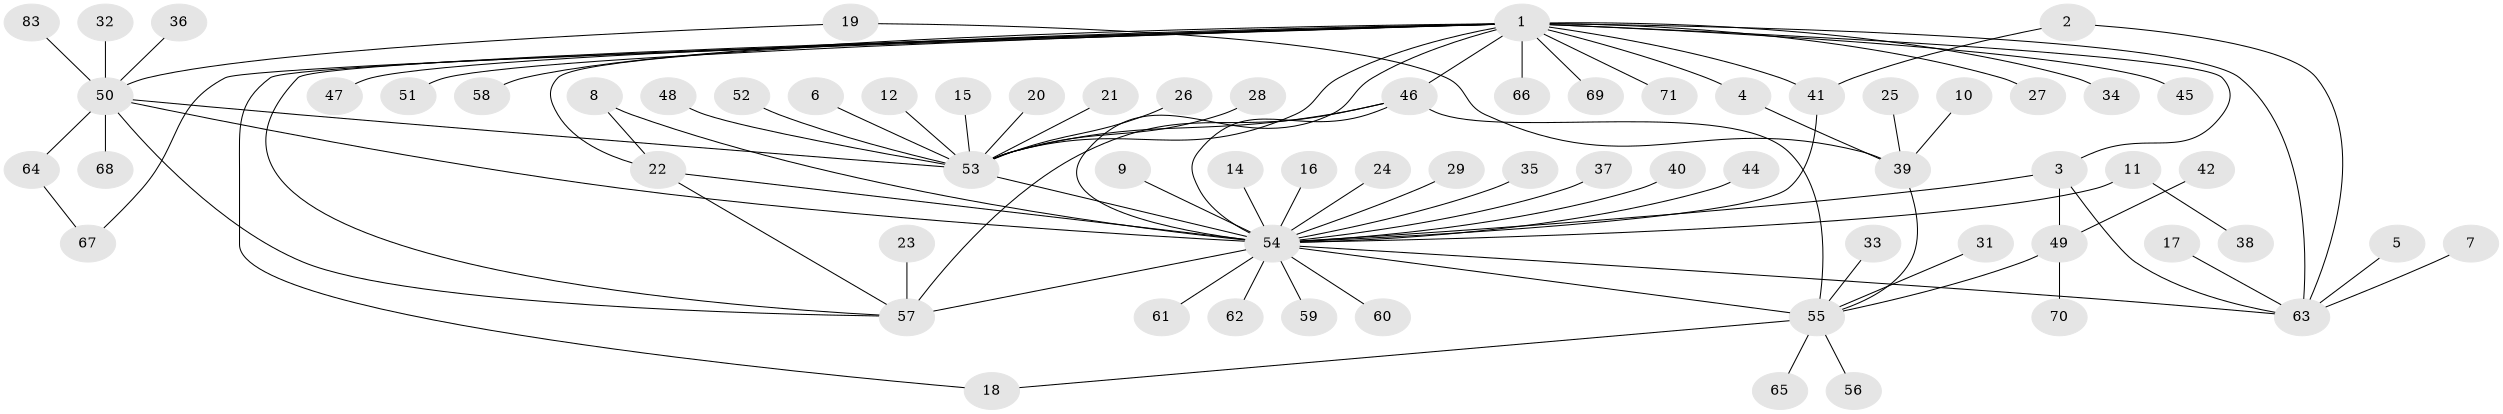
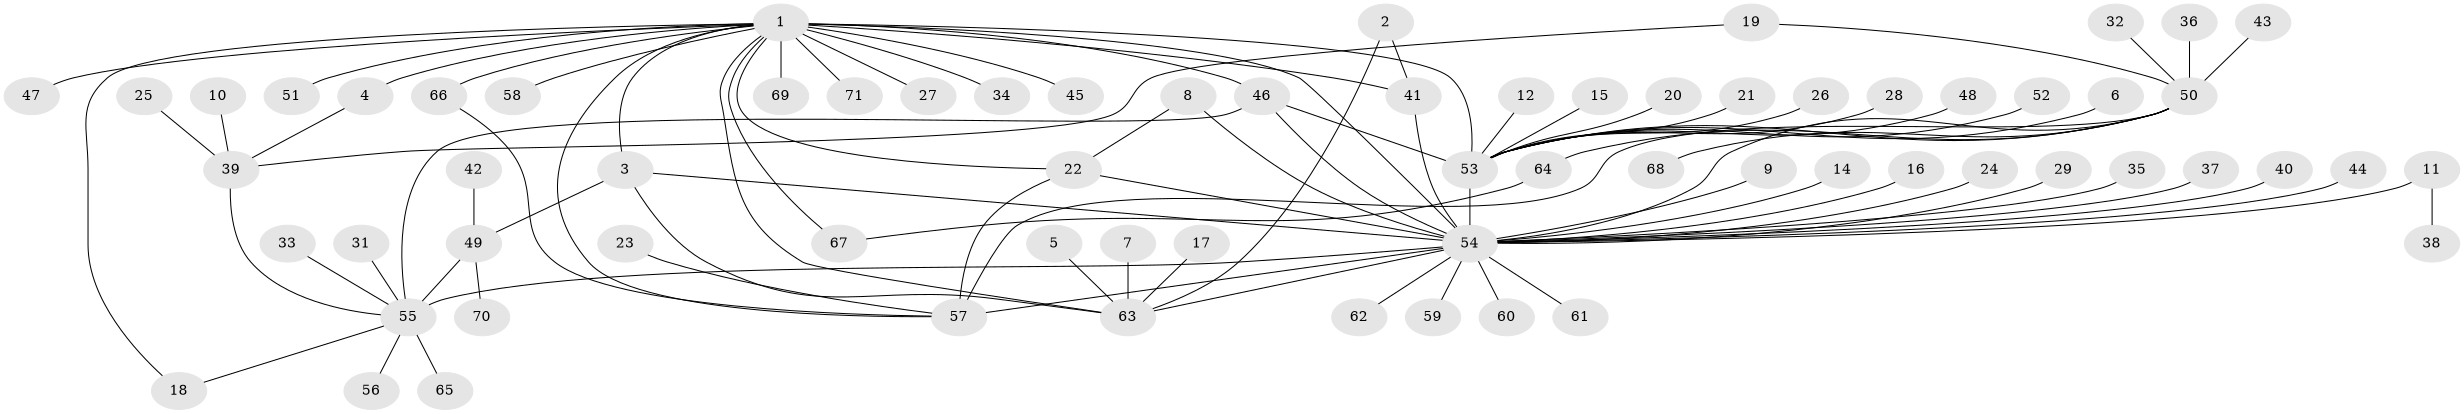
node "83": label "83" -> "43"
edge "46" -- "57": now "66" -- "57"
